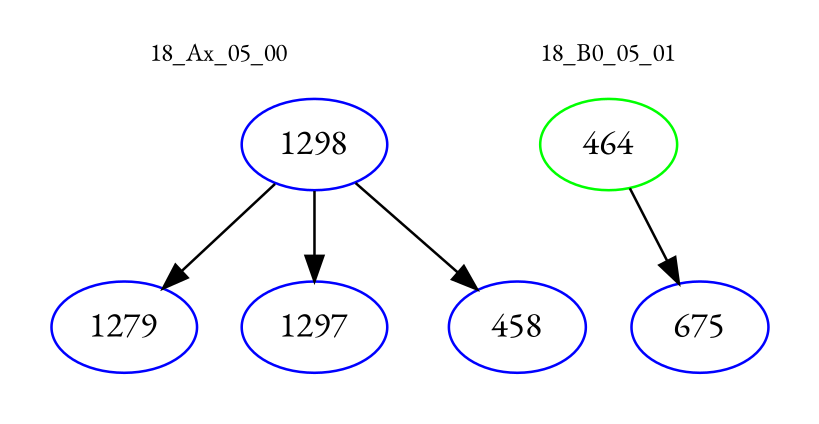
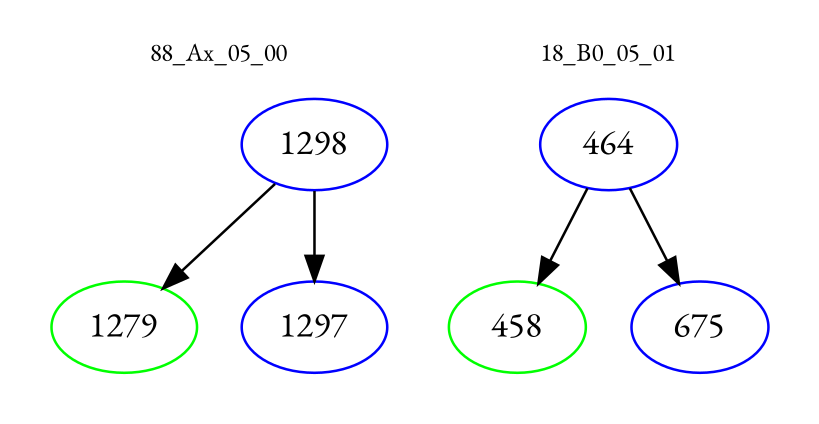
cluster "18_Ax_05_00": label "18_Ax_05_00" -> "88_Ax_05_00"
node "464": color green -> blue
edge "1298" -> "458": now "464" -> "458"
node "1279": color blue -> green
node "458": color blue -> green
